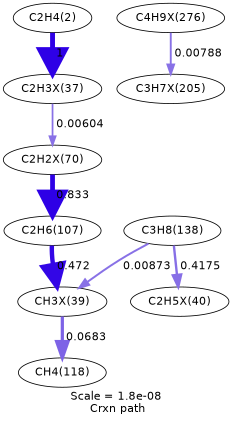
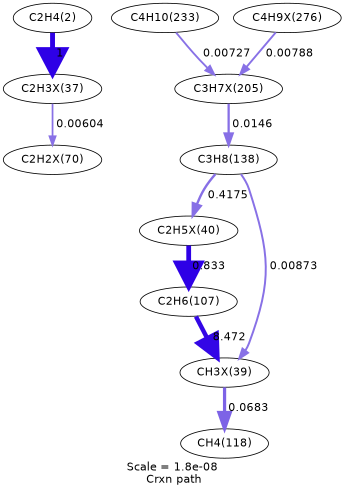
node "C4H10(233)": added
edge "C3H7X(205)" -> "C3H8(138)": added, label "0.0146"
edge "C2H2X(70)" -> "C2H6(107)": now "C2H5X(40)" -> "C2H6(107)"
edge "C2H6(107)" -> "CH3X(39)": label " 0.472" -> " 8.472"
